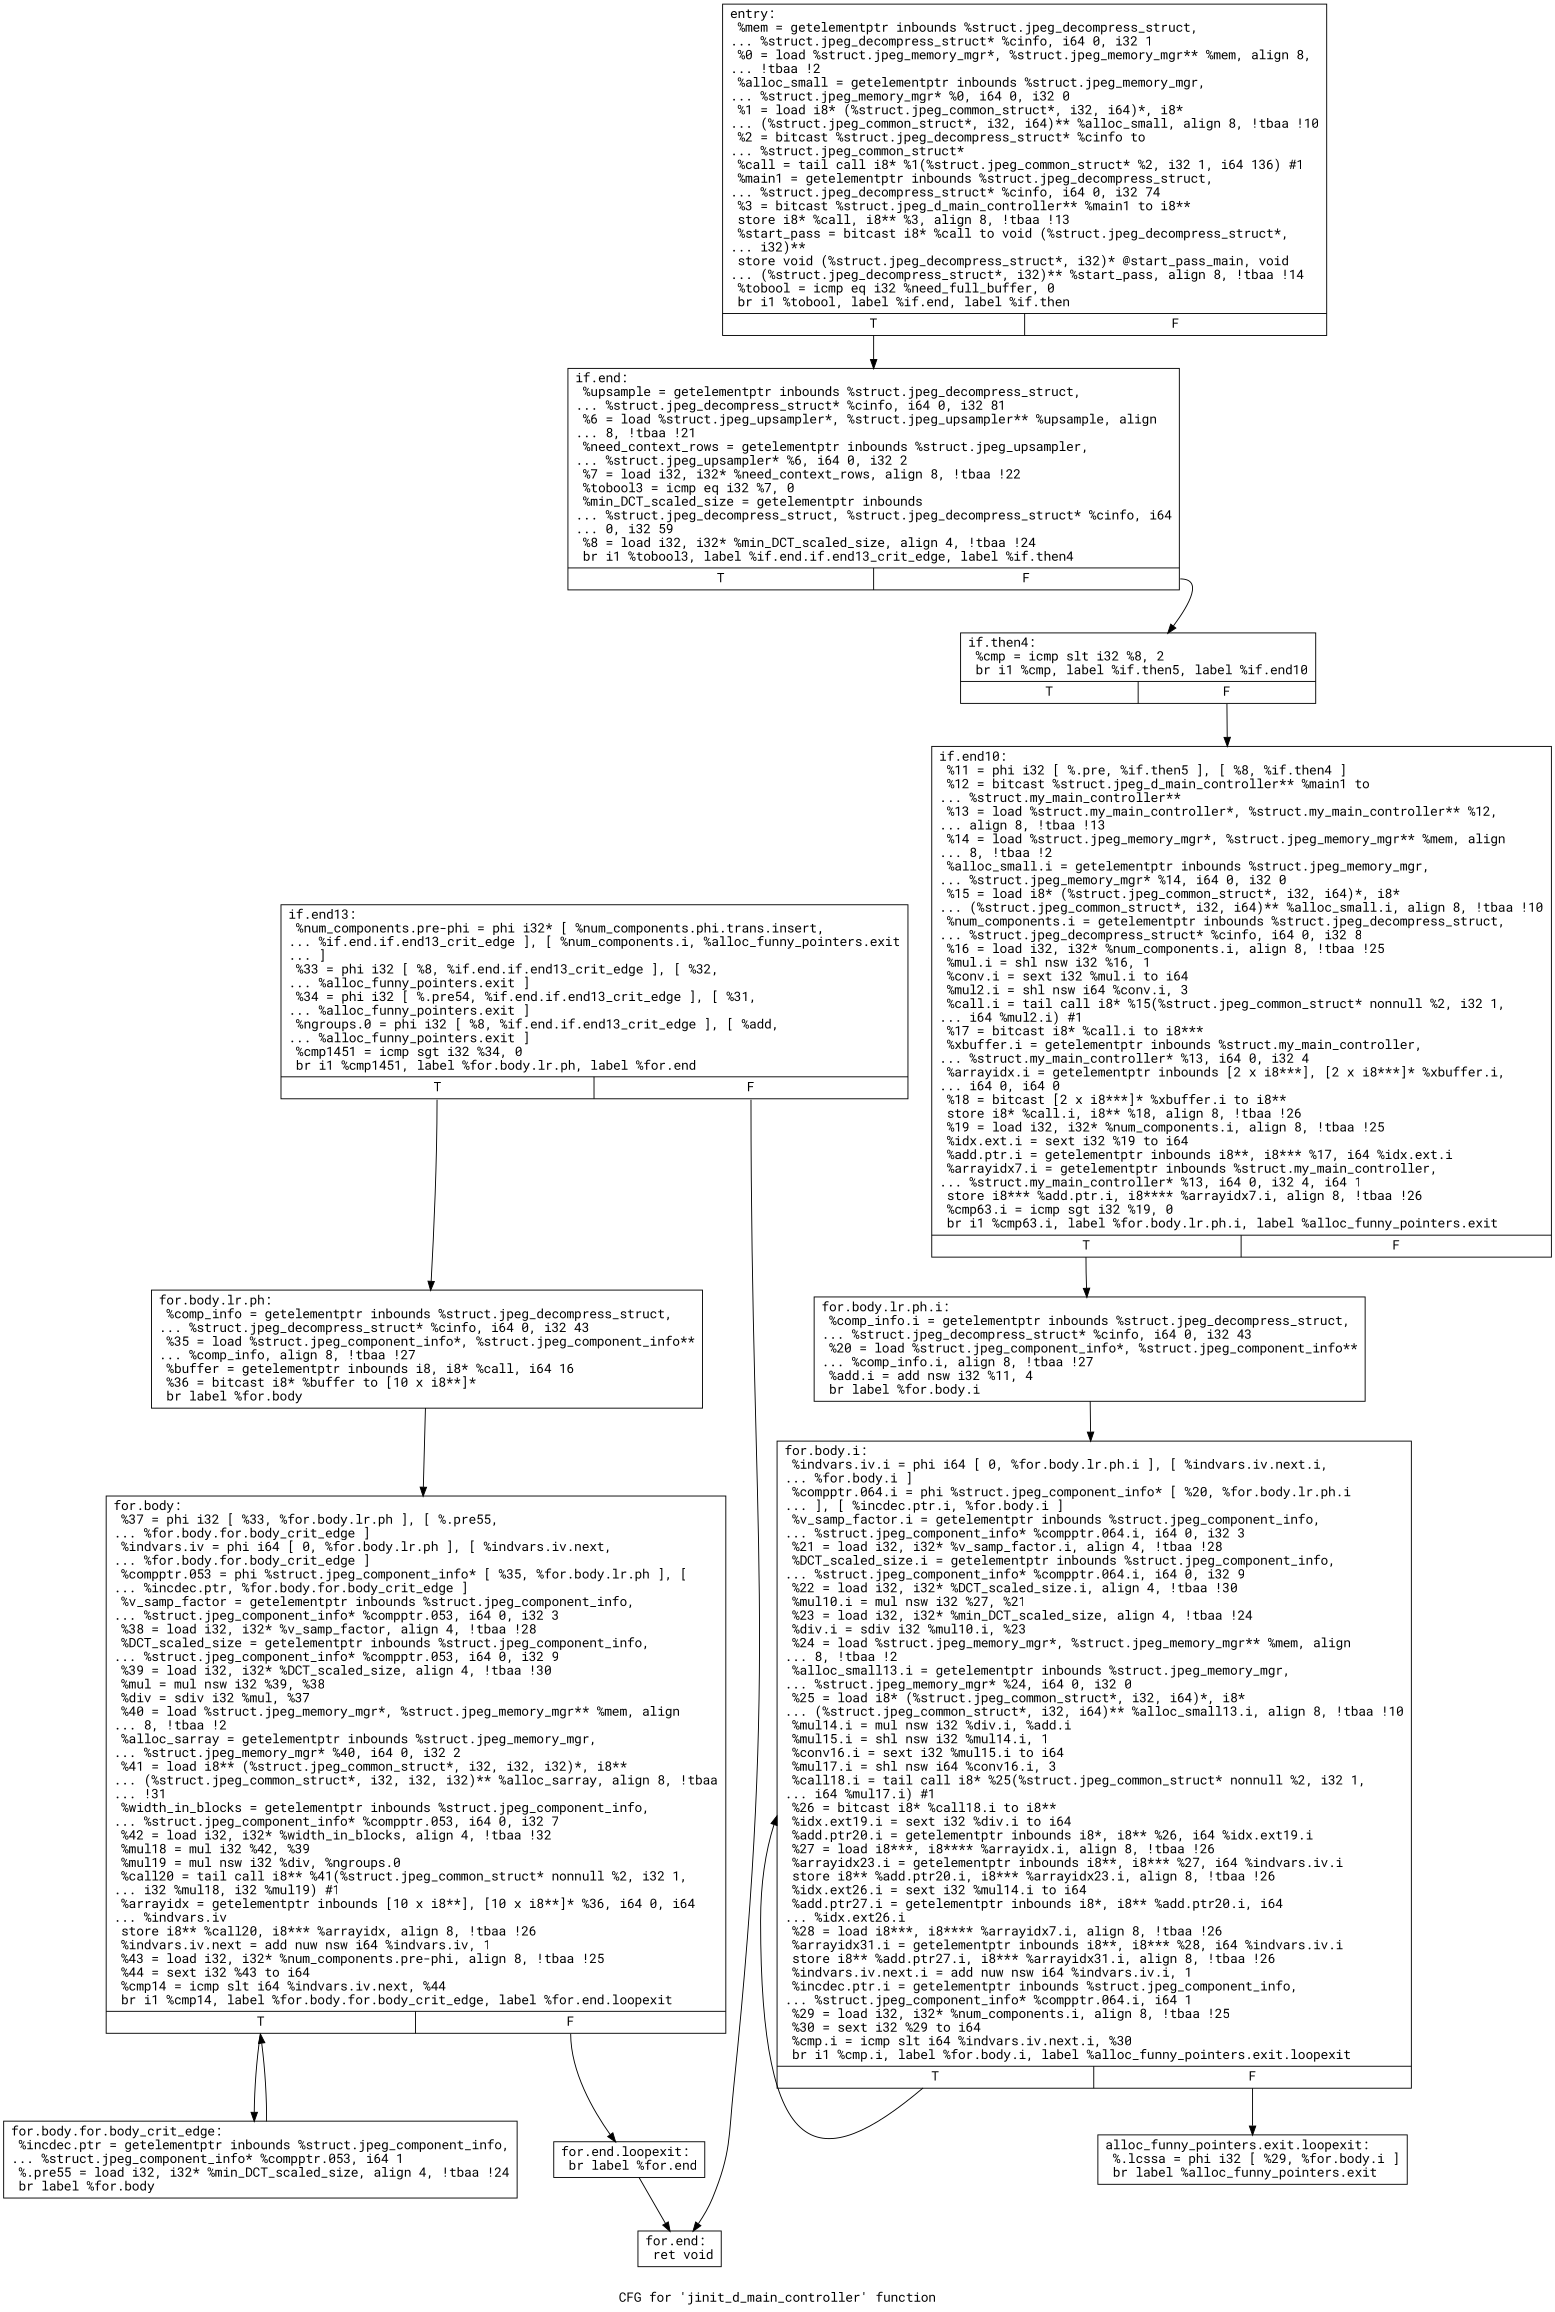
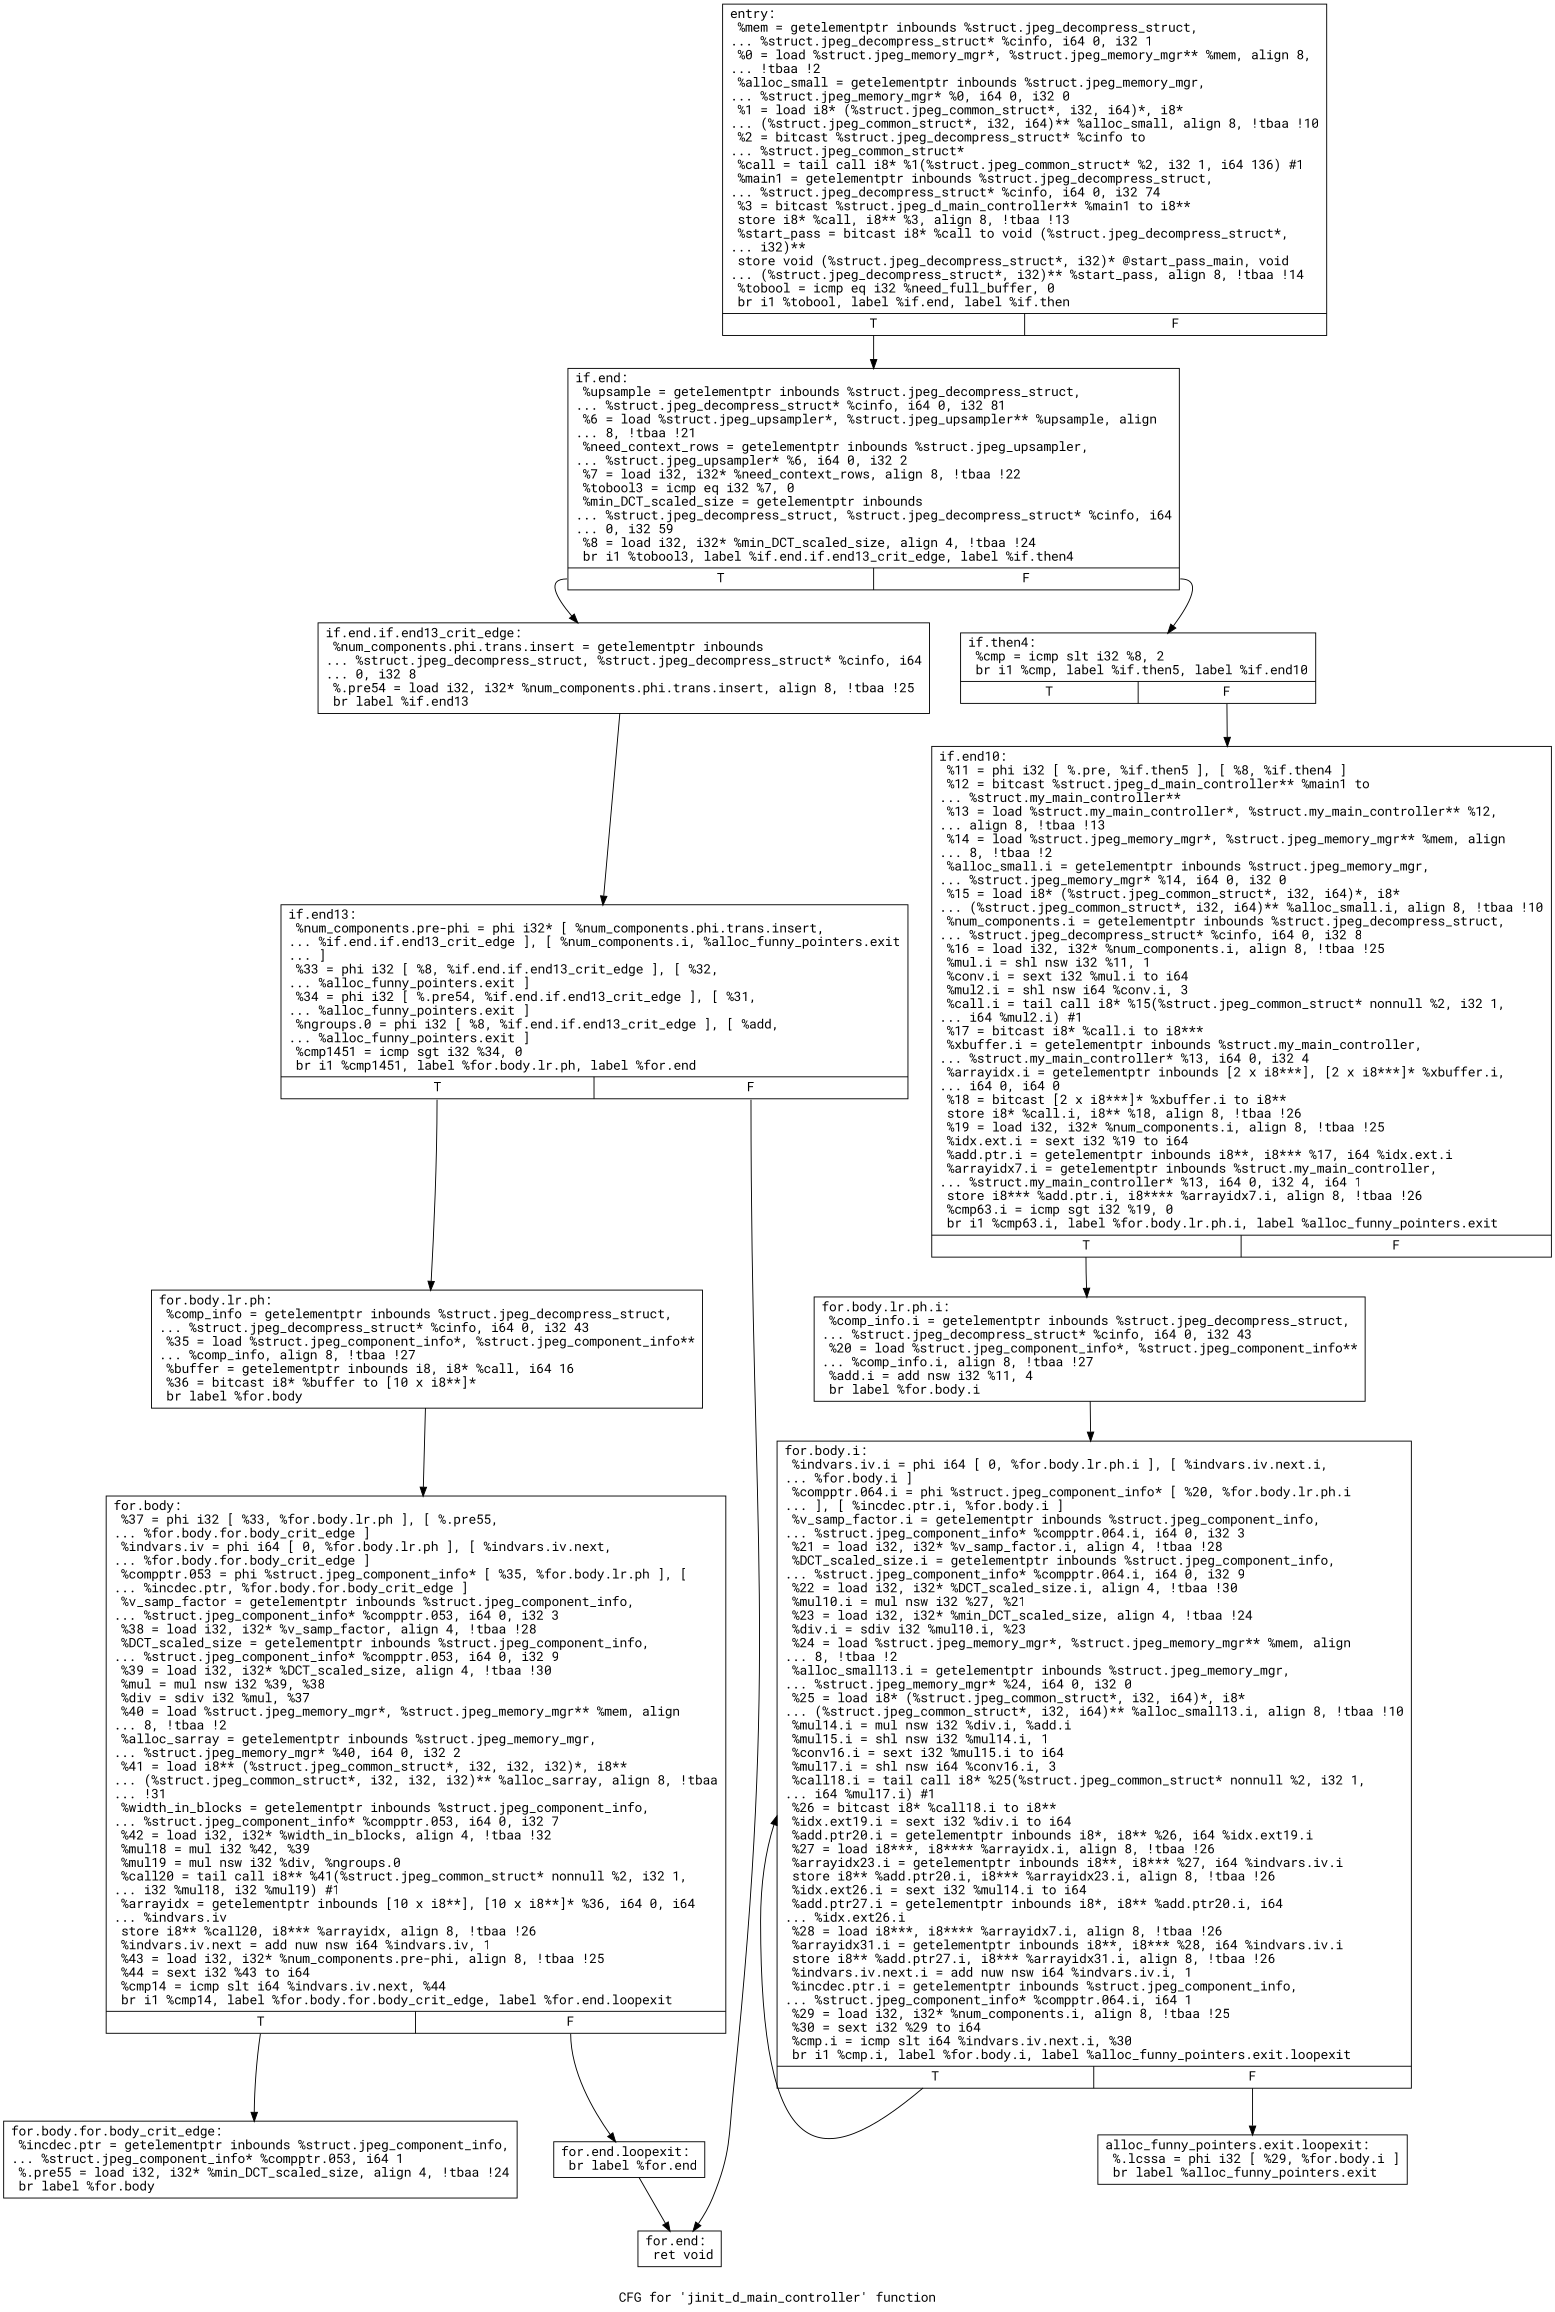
node "if.end.if.end13_crit_edge:": added
node "if.end10:": text "%mul.i = shl nsw i32 %16, 1" -> "%mul.i = shl nsw i32 %11, 1"
edge "for.body.for.body_crit_edge:" -> "for.body:": removed
